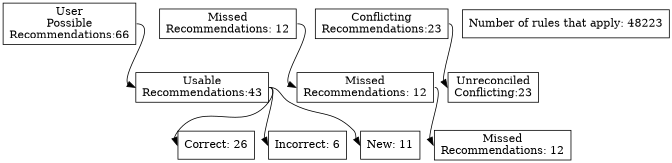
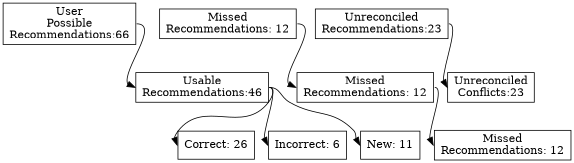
node "Conflicting Recommendations:23": label "Conflicting Recommendations:23" -> "Unreconciled Recommendations:23"
node "Number of rules that apply: 48223": removed
node "Usable Recommendations:43": label "Usable Recommendations:43" -> "Usable Recommendations:46"
node "Unreconciled Conflicting:23": label "Unreconciled Conflicting:23" -> "Unreconciled Conflicts:23"
